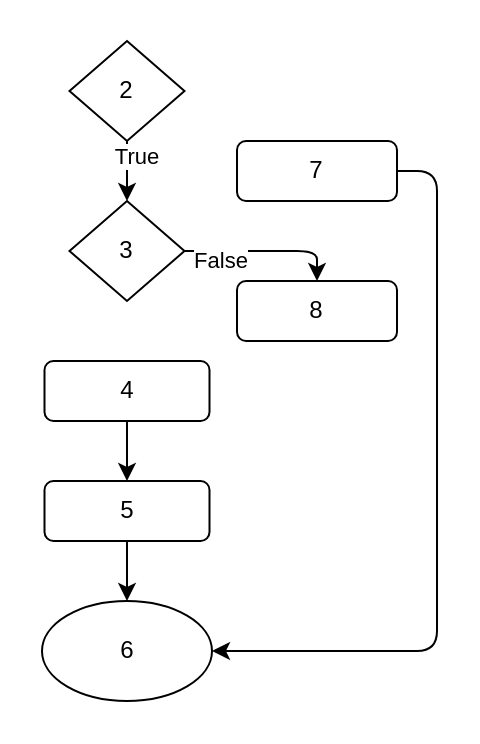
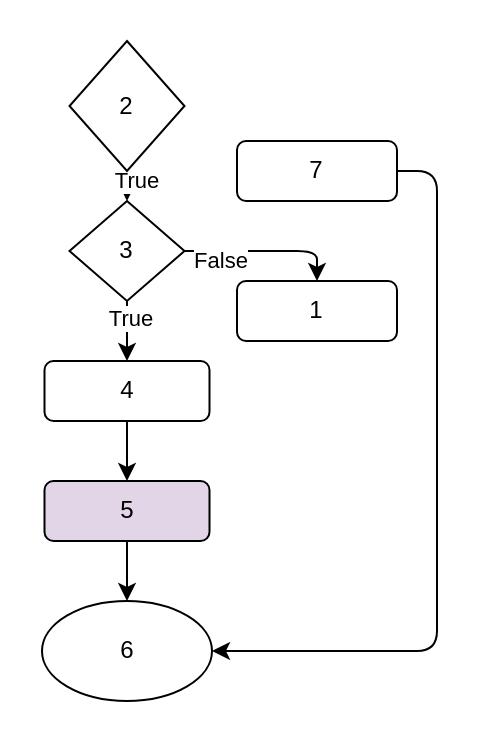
node "2": size 115x100 -> 115x130
node "8": label "8" -> "1"
edge "3" -> "4": added, label "True"
node "5": fillcolor #ffffff -> #e1d5e7
